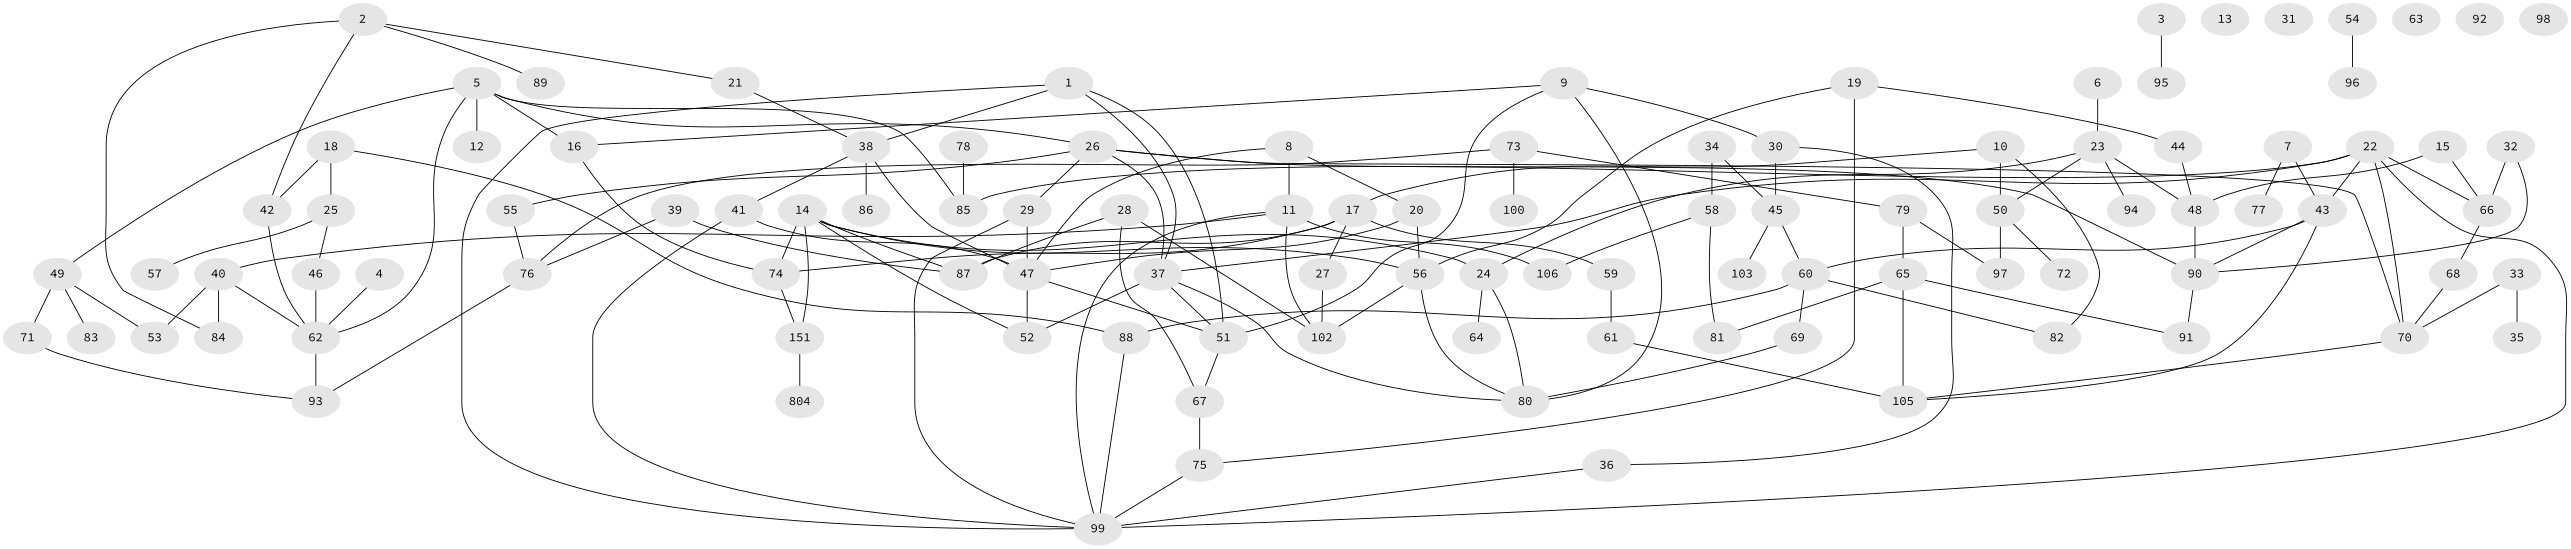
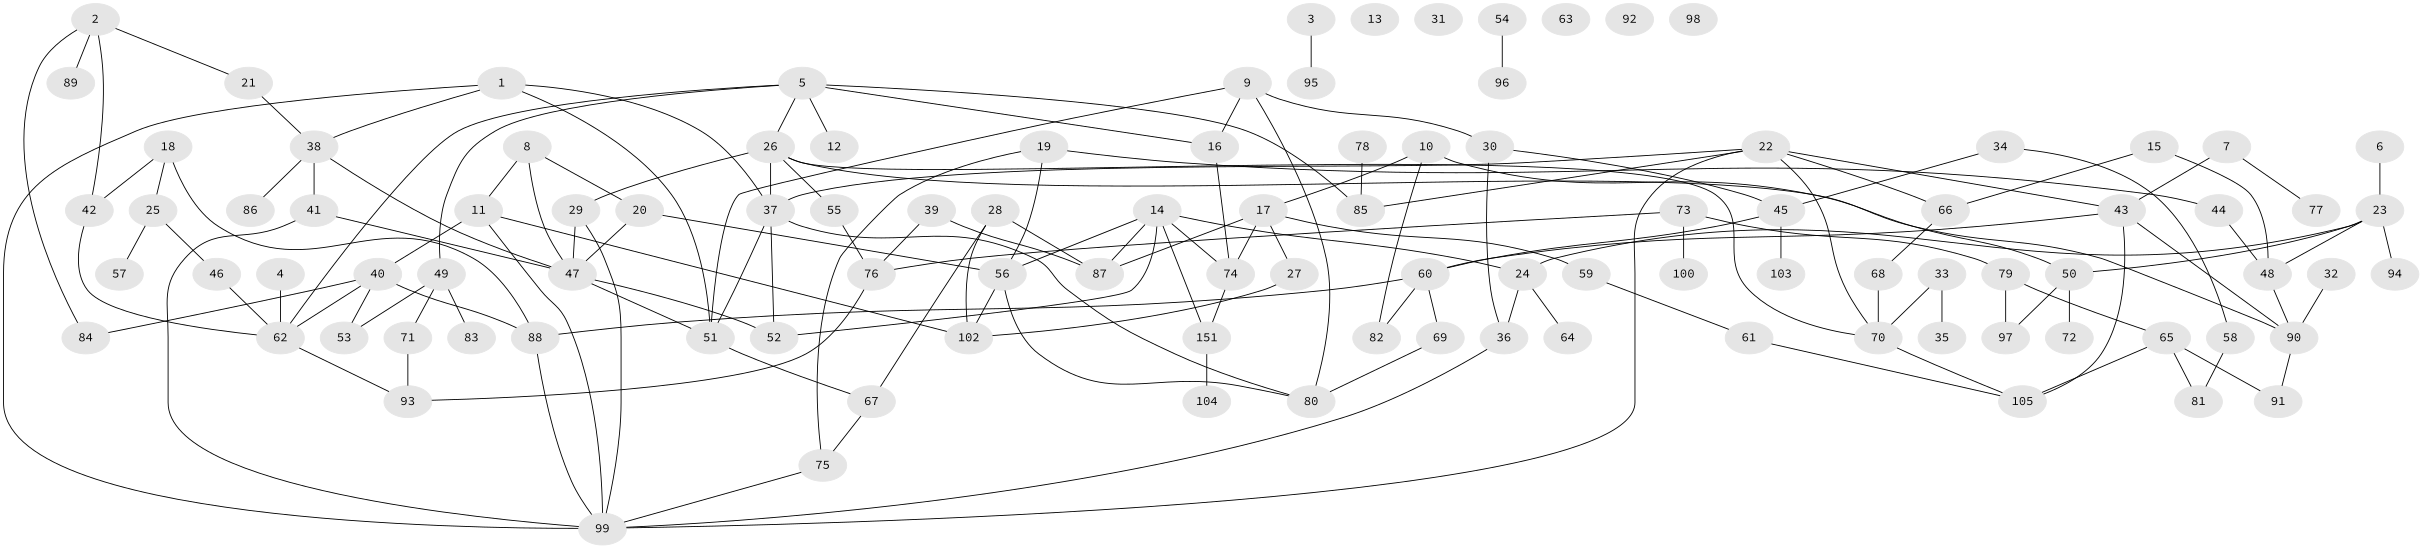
edge "32" -- "66": removed
node "106": removed
edge "40" -- "88": added
edge "24" -- "80": now "24" -- "36"
node "804": label "804" -> "104"
